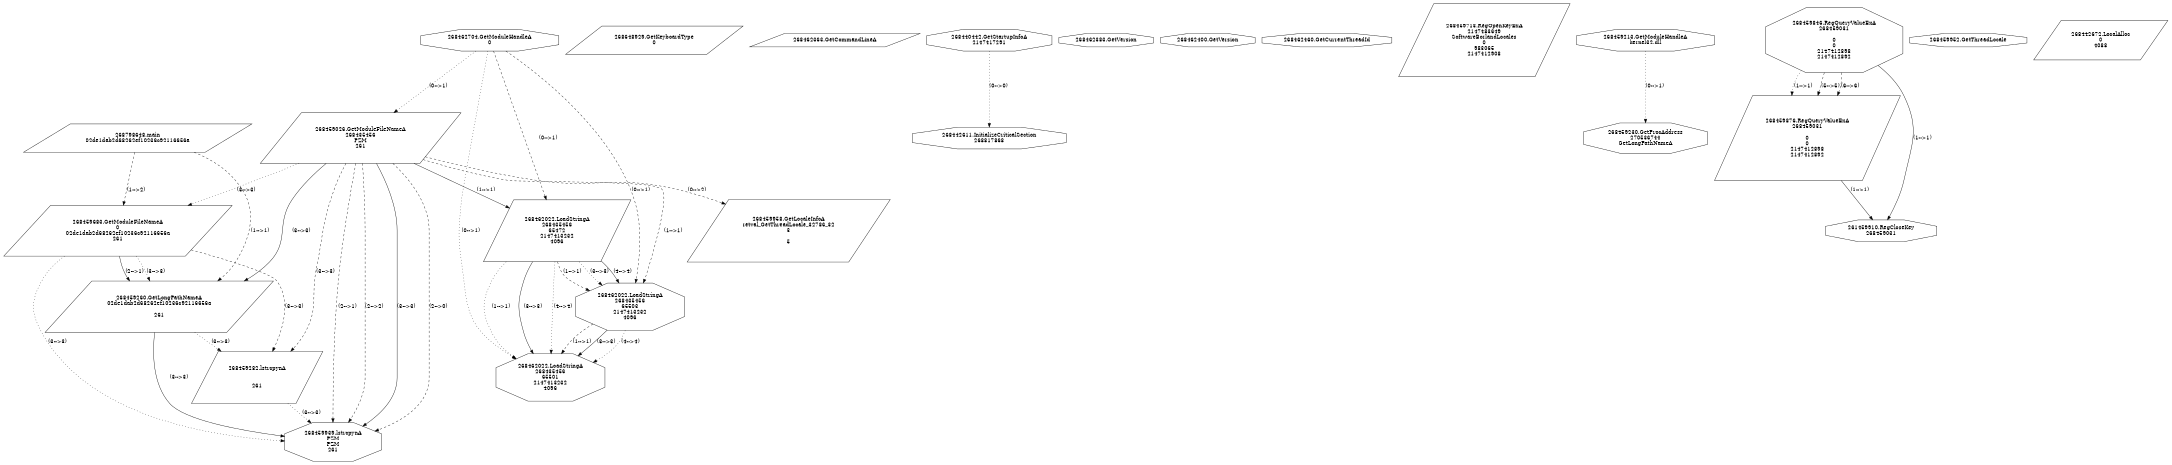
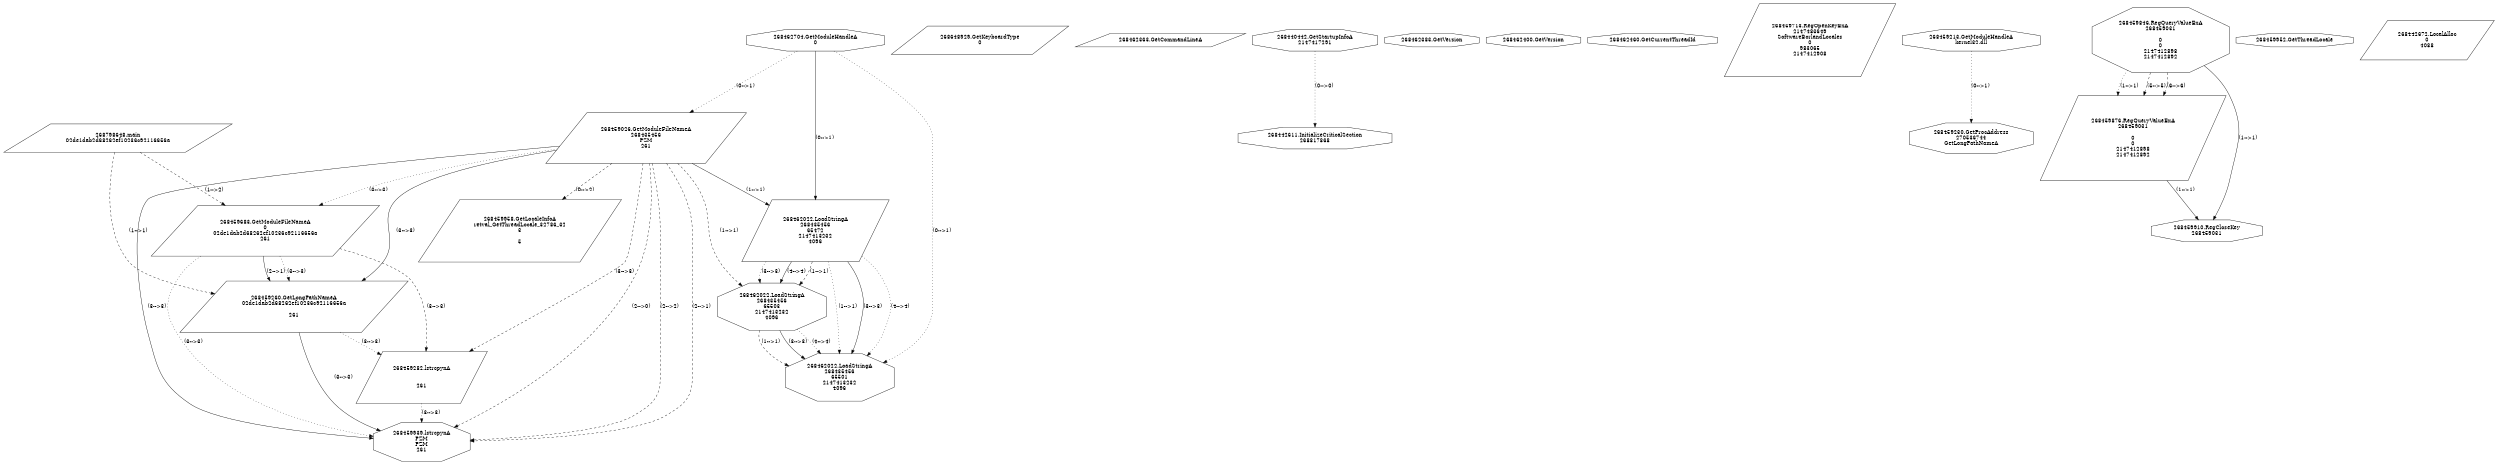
edge "268462704.GetModuleHandleA 0" -> "268462022.LoadStringA 268435456 65472 2147413232 4096": style dashed -> solid
edge "268462704.GetModuleHandleA 0" -> "268462022.LoadStringA 268435456 65503 2147413232 4096": removed, label "(0-->1)"
node "261459910.RegCloseKey 268459031": label "261459910.RegCloseKey 268459031" -> "268459910.RegCloseKey 268459031"
